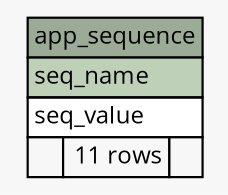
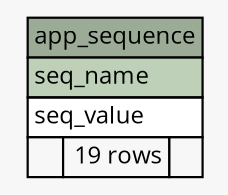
node "app_sequence": text "11 rows" -> "19 rows"
